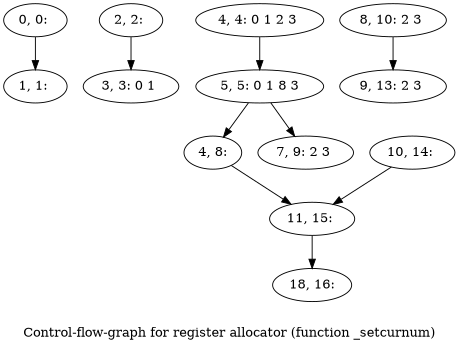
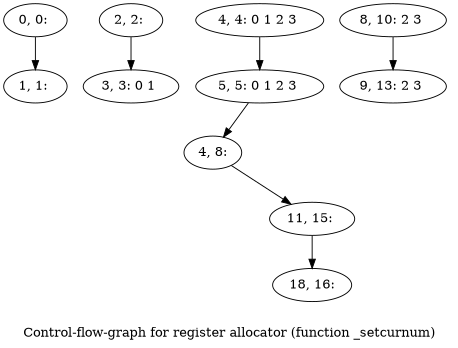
node "5, 5: 0 1 8 3": label "5, 5: 0 1 8 3" -> "5, 5: 0 1 2 3"
node "7, 9: 2 3": removed
node "10, 14:": removed
